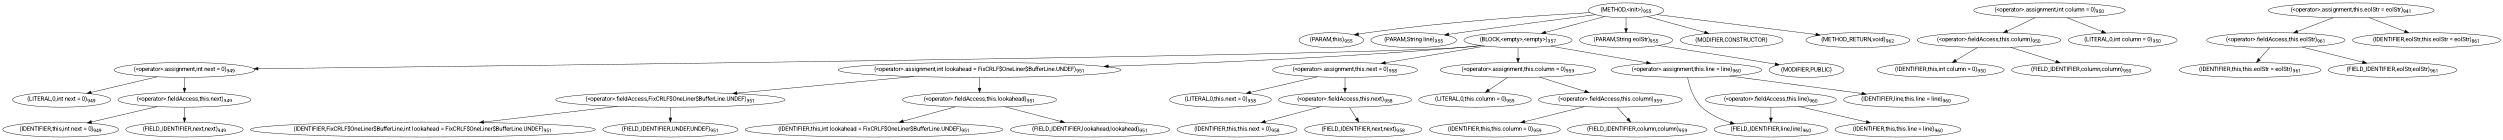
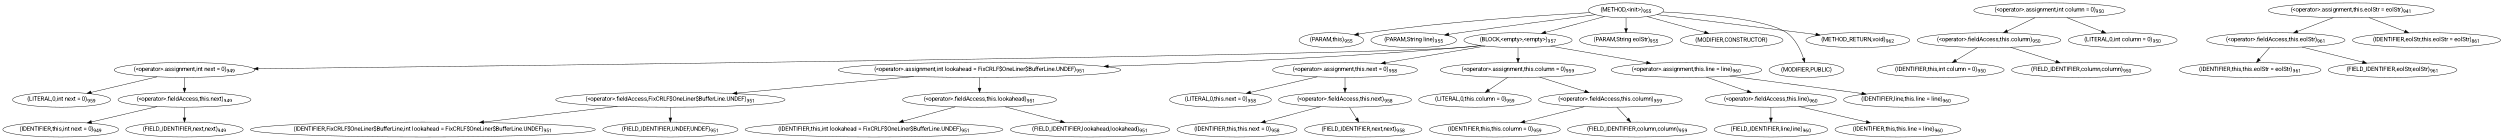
edge "(PARAM,String eolStr)" -> "(MODIFIER,PUBLIC)": now "(METHOD,<init>)" -> "(MODIFIER,PUBLIC)"
node "(LITERAL,0,int next = 0)": text "949" -> "959"
edge "(<operator>.assignment,this.line = line)" -> "(FIELD_IDENTIFIER,line,line)": now "(<operator>.assignment,this.line = line)" -> "(<operator>.fieldAccess,this.line)"
